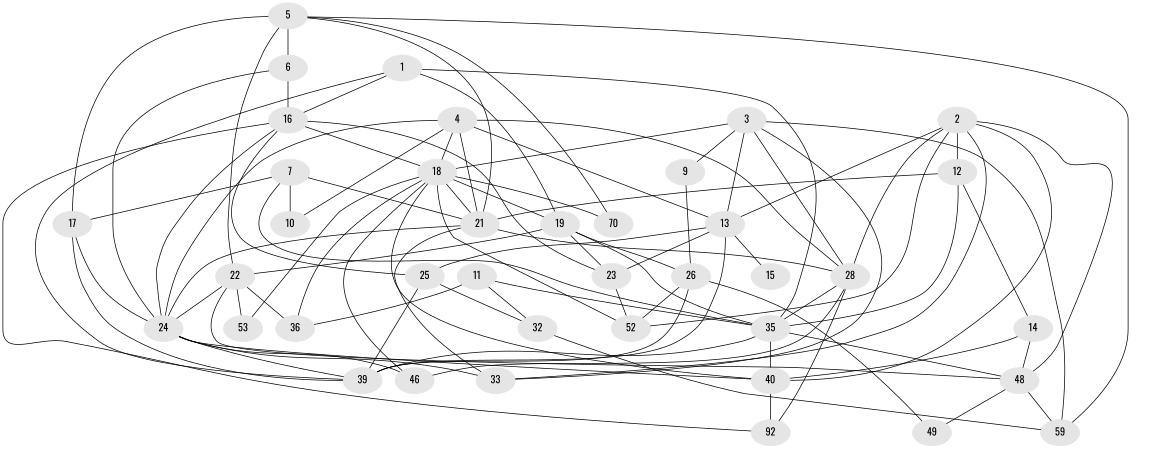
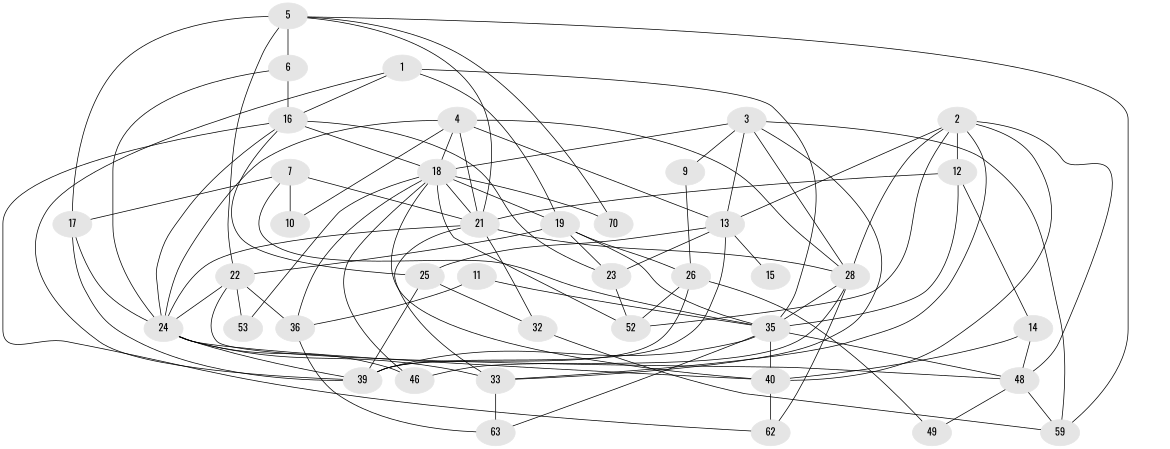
edge "11" -- "32": now "21" -- "32"
node "63": added
node "92": label "92" -> "62"
